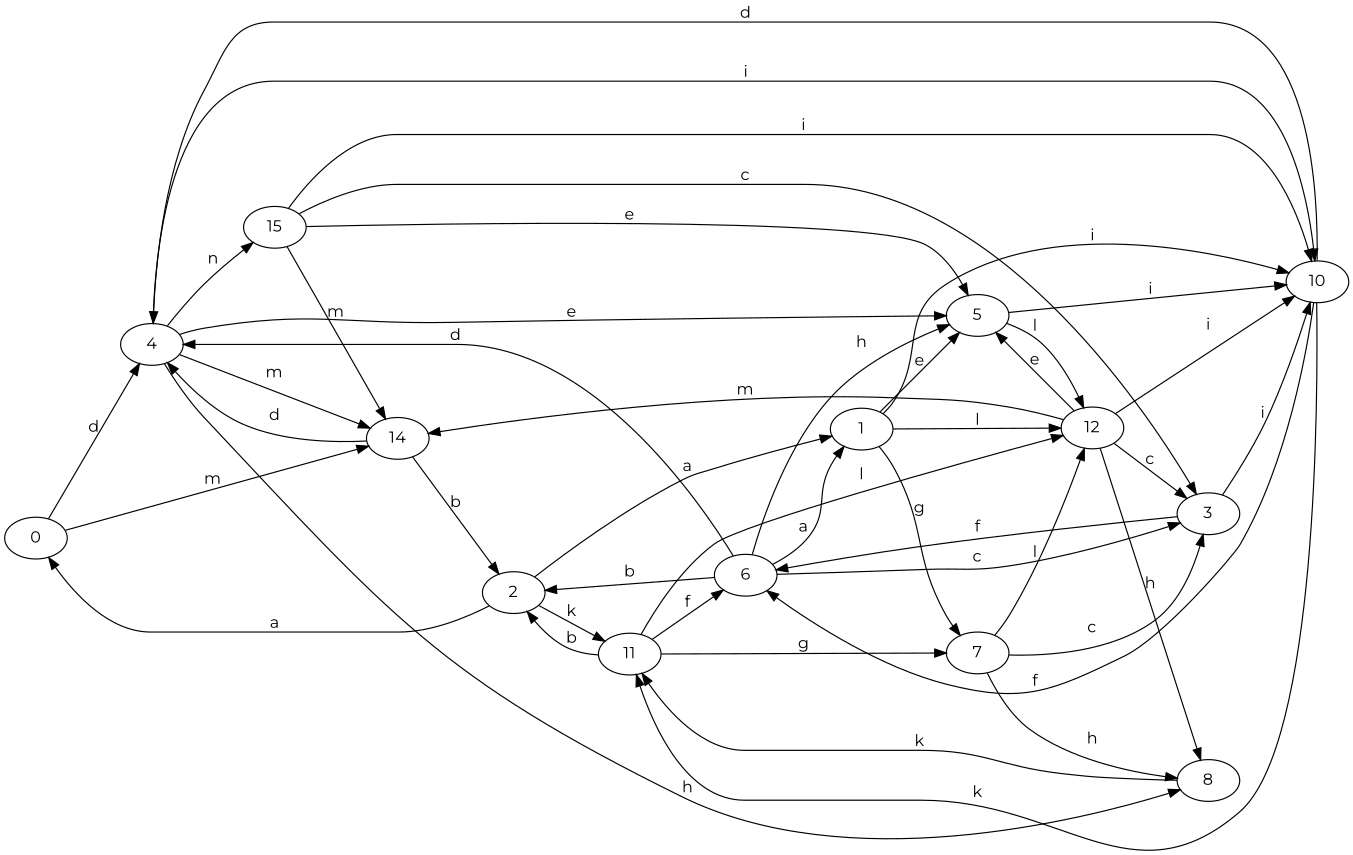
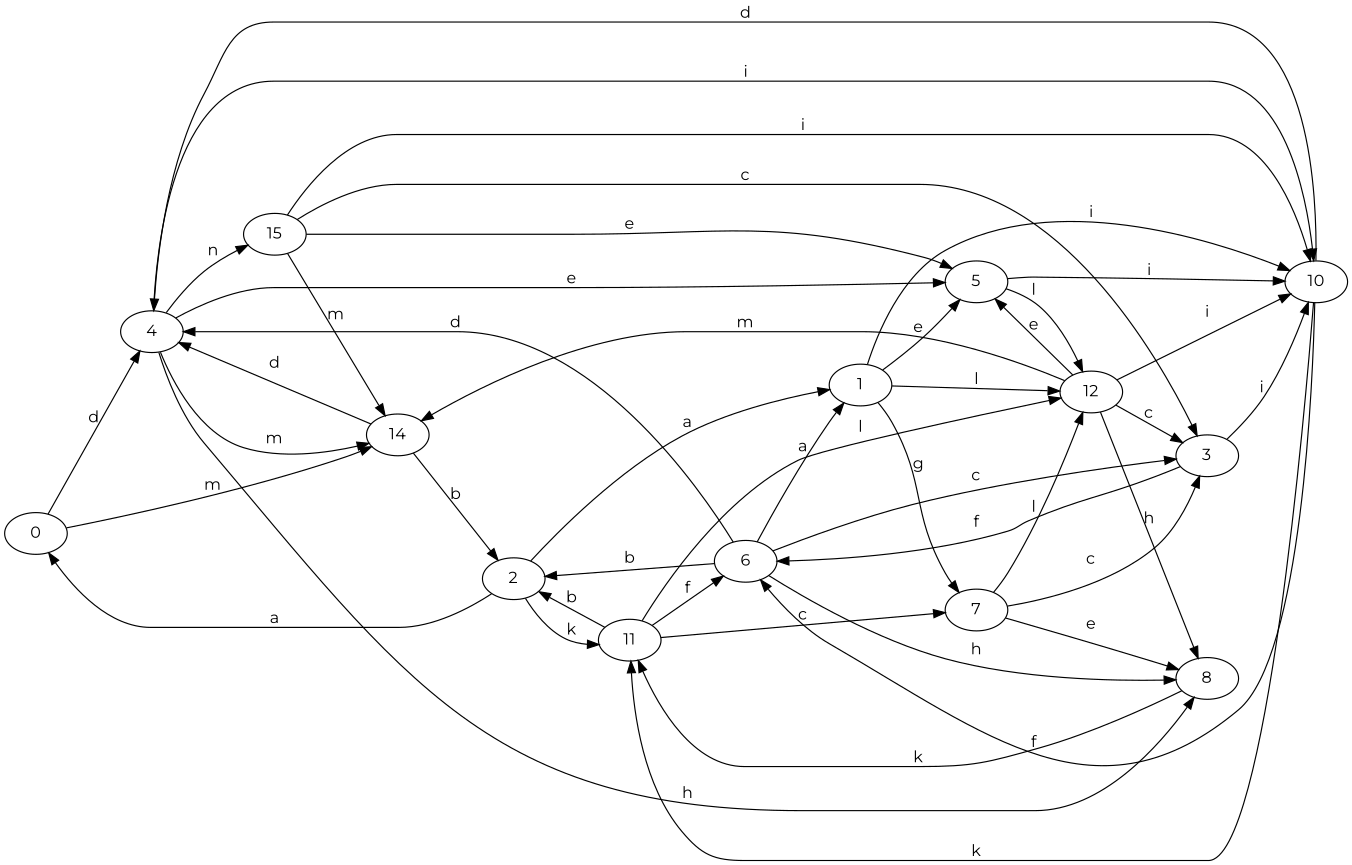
edge "6" -> "5": now "6" -> "8"
edge "11" -> "7": label "g" -> "c"
edge "7" -> "8": label "h" -> "e"
